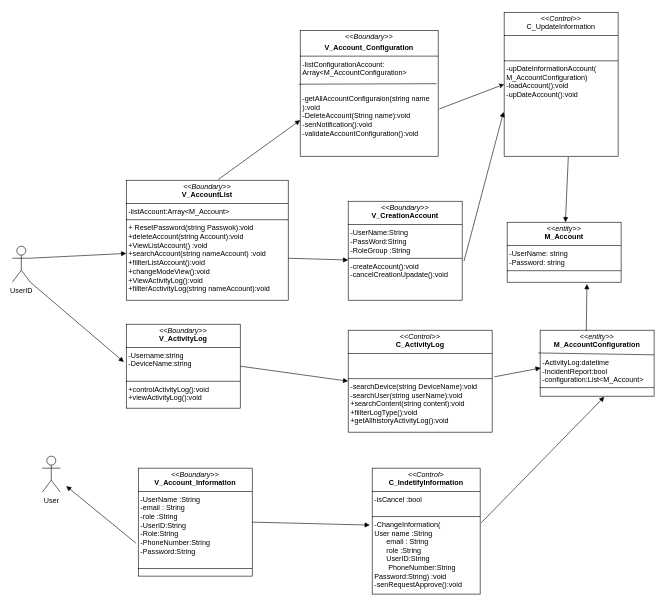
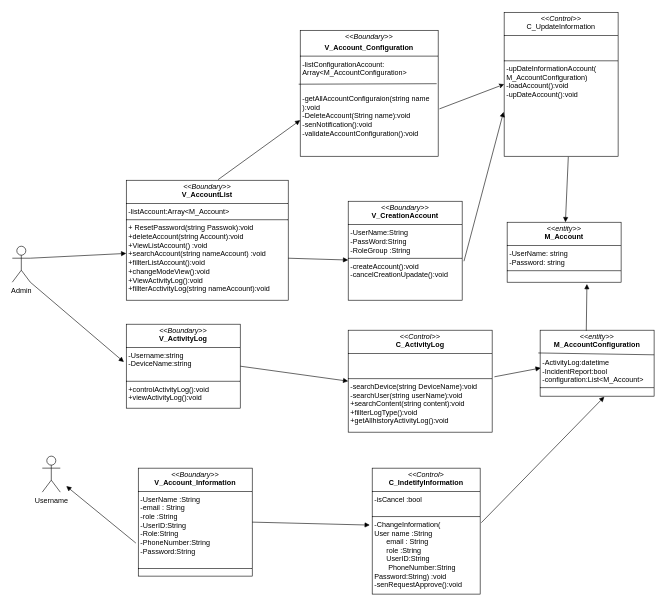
node "UserID": label "UserID" -> "Admin"
node "User": label "User" -> "Username"
